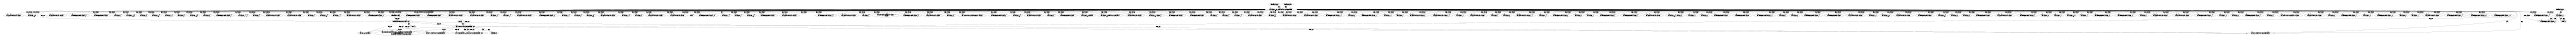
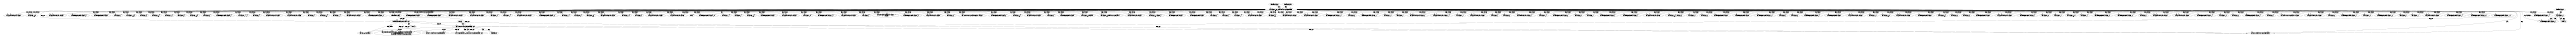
node "(Call,obj_tptr + 10)": added
node "(Call,ipaddr_string(ndo, obj_tptr + 4))": label "(Call,ipaddr_string(ndo, obj_tptr + 4))" -> "(Call,sizeof_string(ndo, obj_tptr + 4))"
edge "(Call,obj_tptr=tptr+sizeof(struct rsvp_object_header))" -> "(Call,EXTRACT_16BITS(obj_tptr+8))": label "DDG: obj_tptr" -> "DDG: obj_object"
edge "(MethodParameterIn,const u_char *tptr)" -> "(MethodReturn,RET)": reversed
edge "(MethodParameterIn,const u_char *tptr)" -> "(Call,tptr+=rsvp_obj_len)": label "DDG: tptr" -> "DDG: header"
